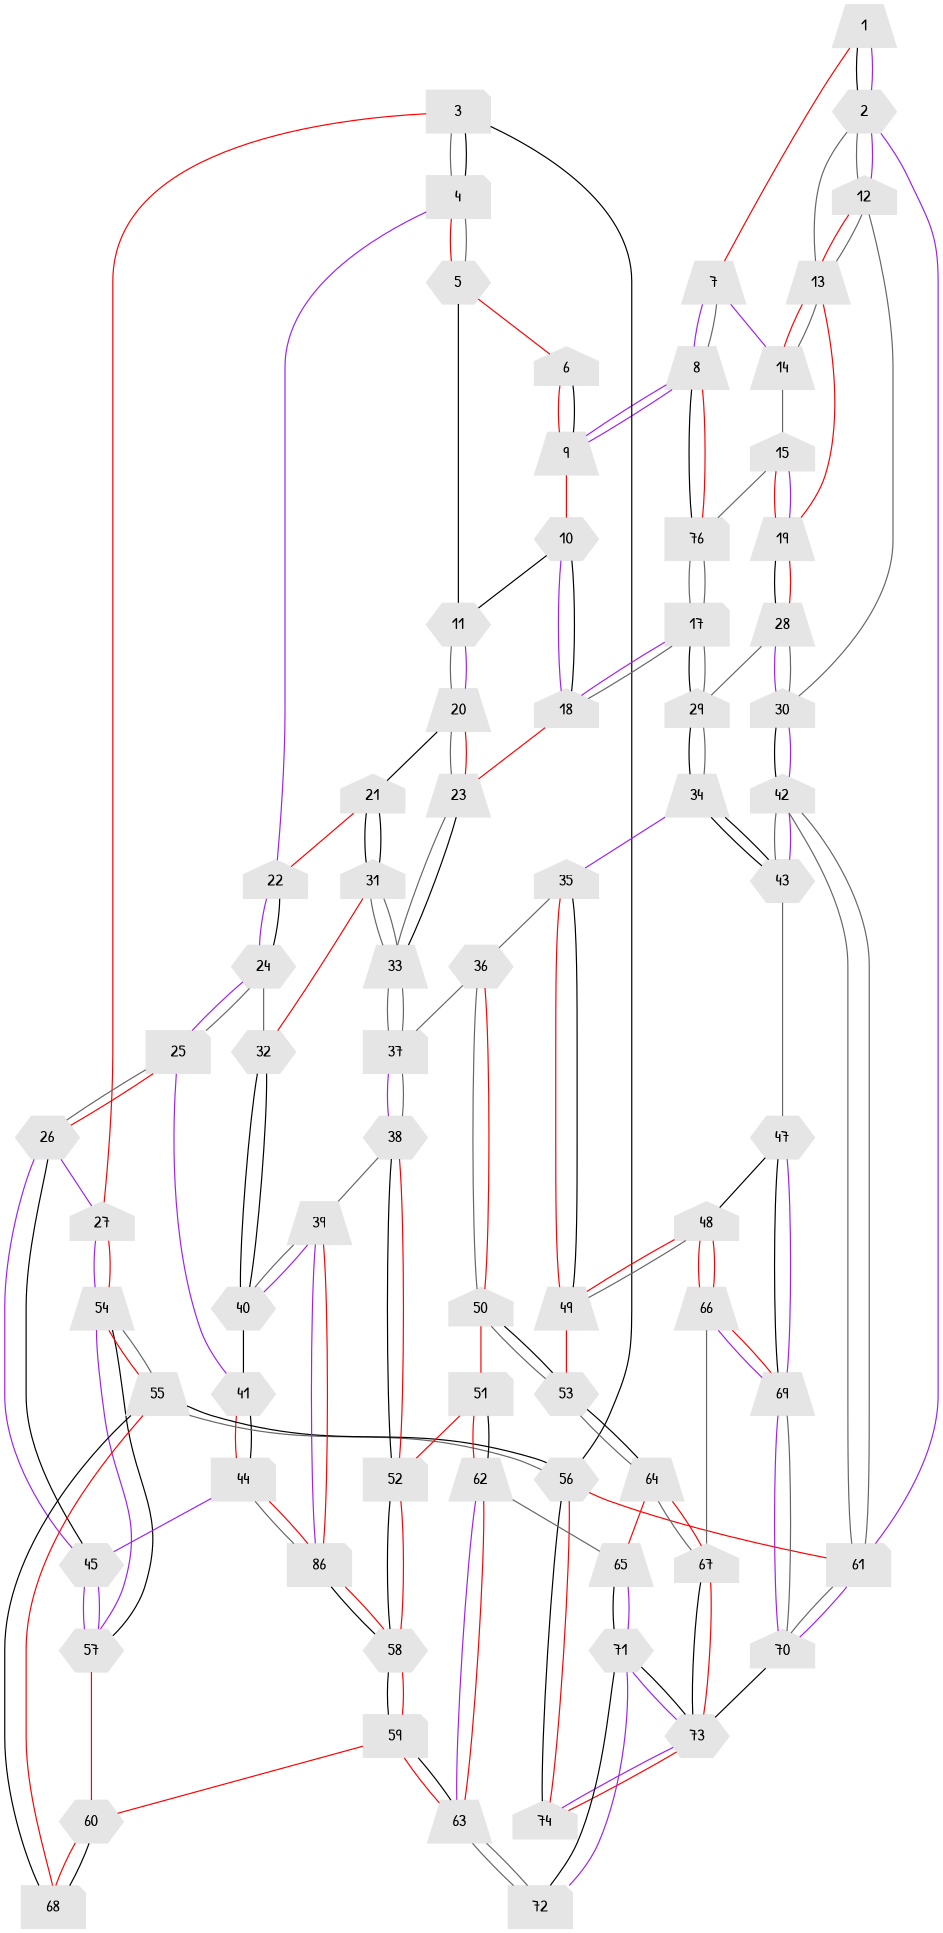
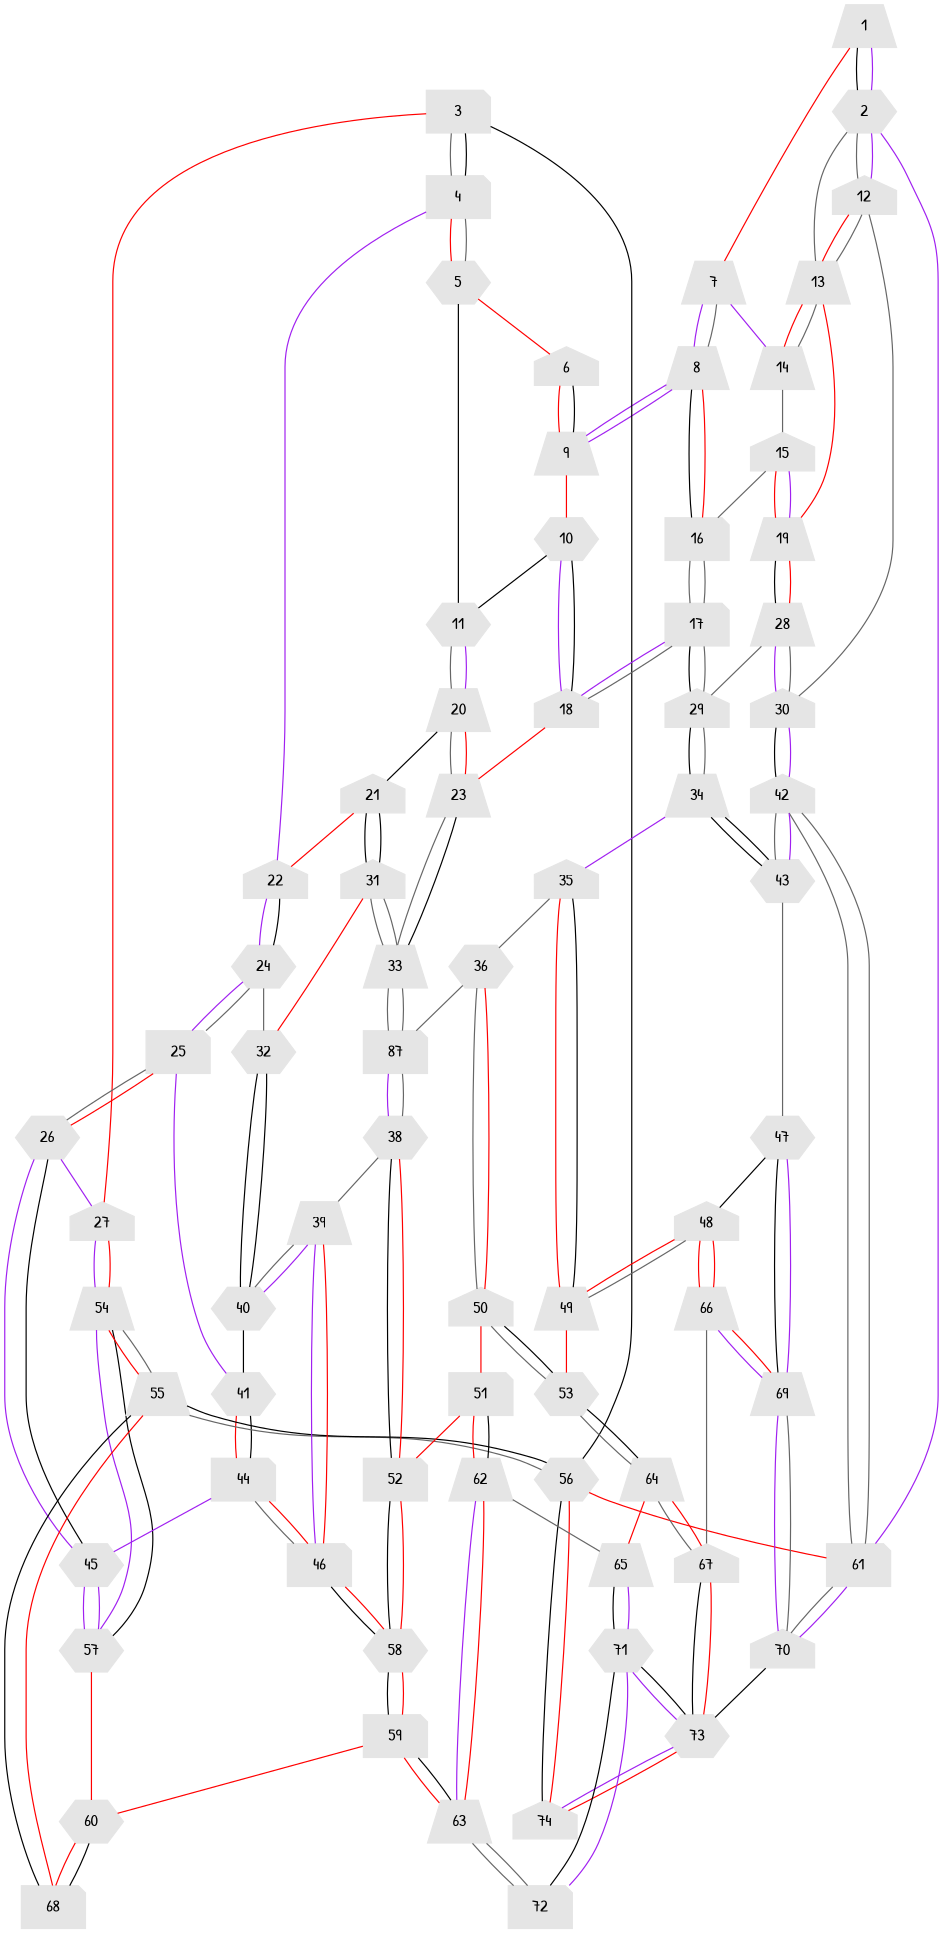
node "76": label "76" -> "16"
node "37": label "37" -> "87"
node "86": label "86" -> "46"
